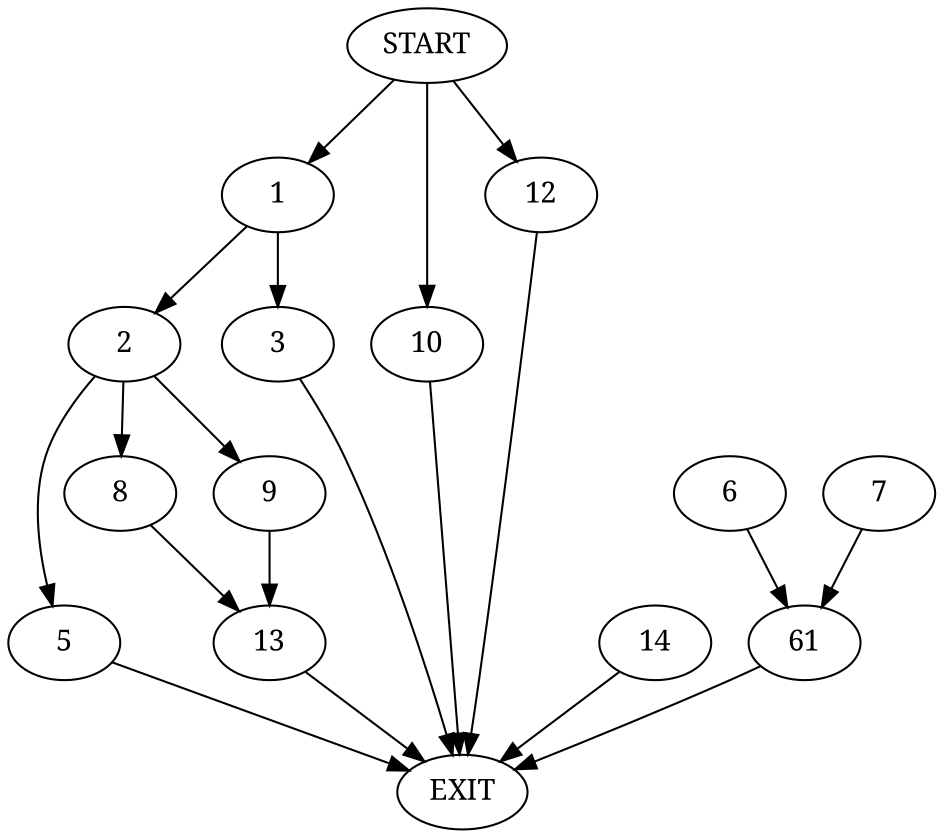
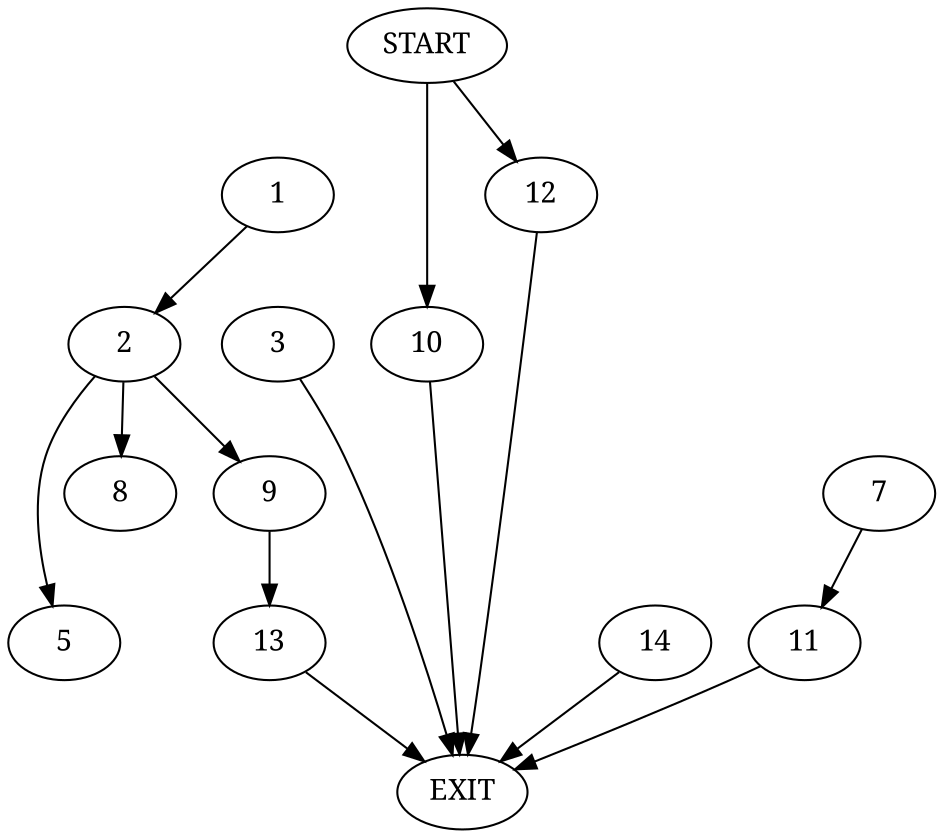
edge "START" -> "1": removed
edge "1" -> "3": removed
node "6": removed
edge "8" -> "13": removed
node "61": label "61" -> "11"
edge "5" -> "EXIT": removed
